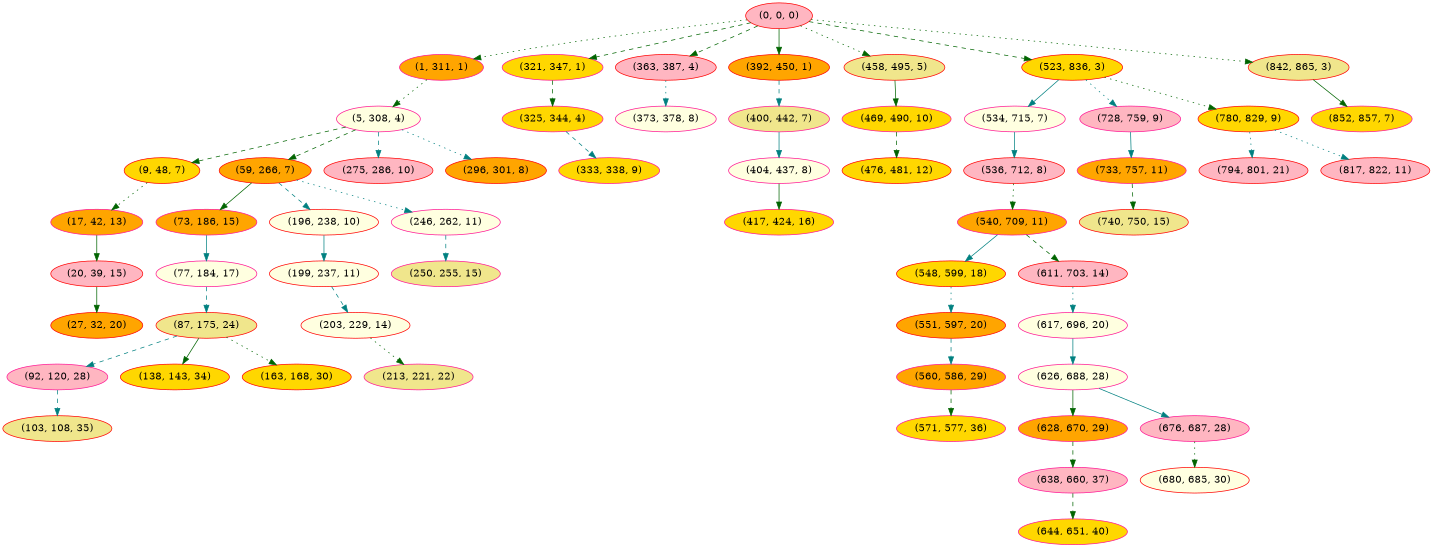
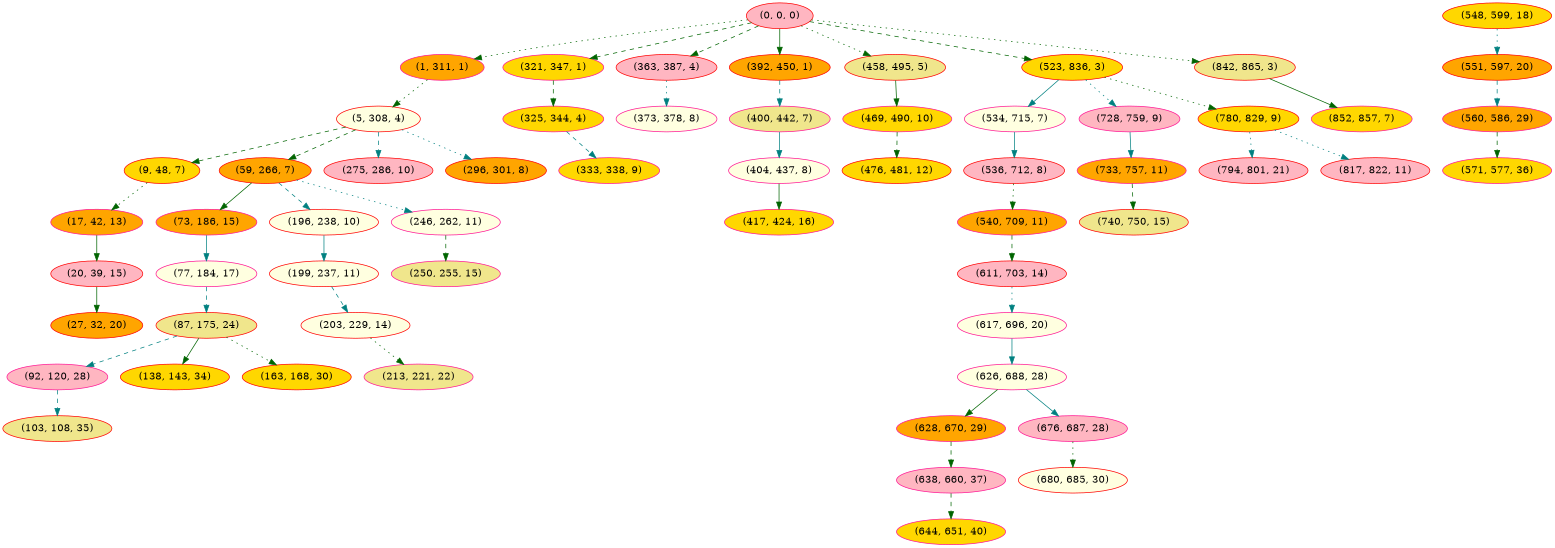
node "(5, 308, 4)": color deeppink -> red
edge "(246, 262, 11)" -> "(250, 255, 15)": color teal -> darkgreen
edge "(540, 709, 11)" -> "(548, 599, 18)": removed
